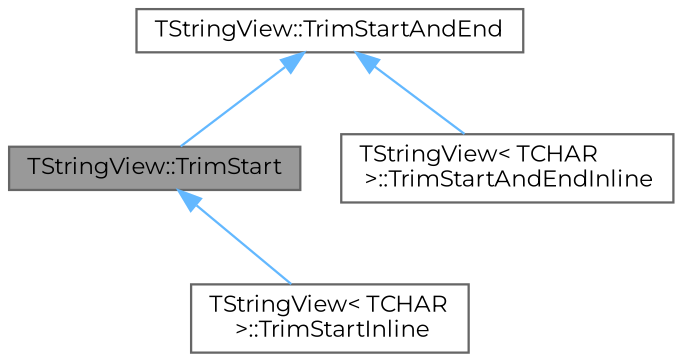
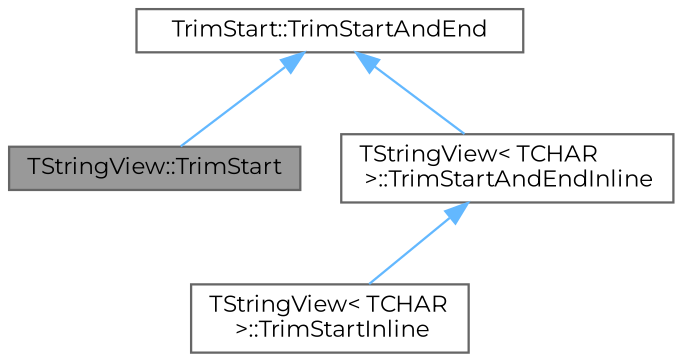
node "TStringView::TrimStartAndEnd": label "TStringView::TrimStartAndEnd" -> "TrimStart::TrimStartAndEnd"
edge "TStringView< TCHAR >::TrimStartInline" -> "TStringView::TrimStart": now "TStringView< TCHAR >::TrimStartInline" -> "TStringView< TCHAR >::TrimStartAndEndInline"
